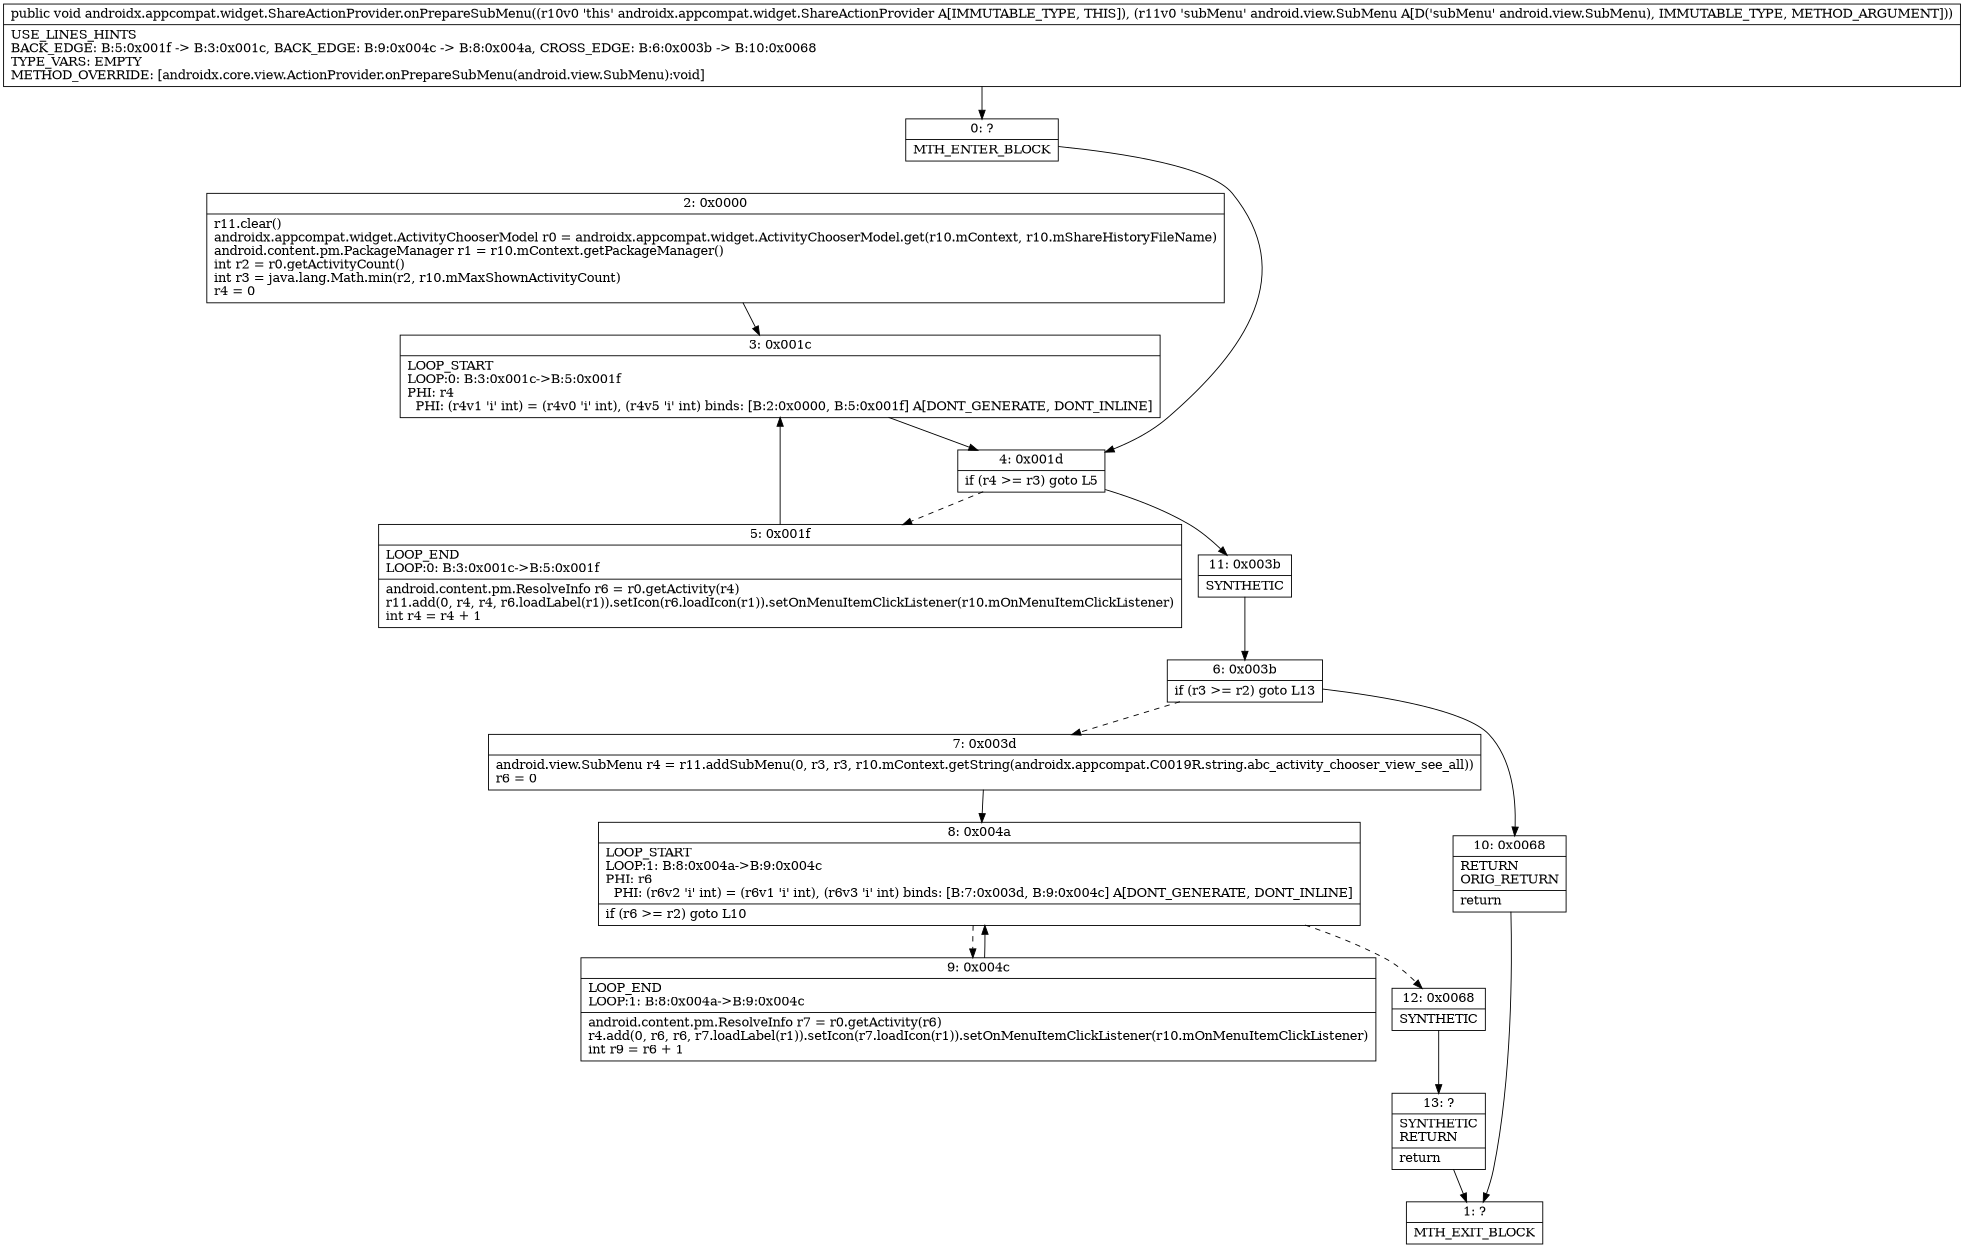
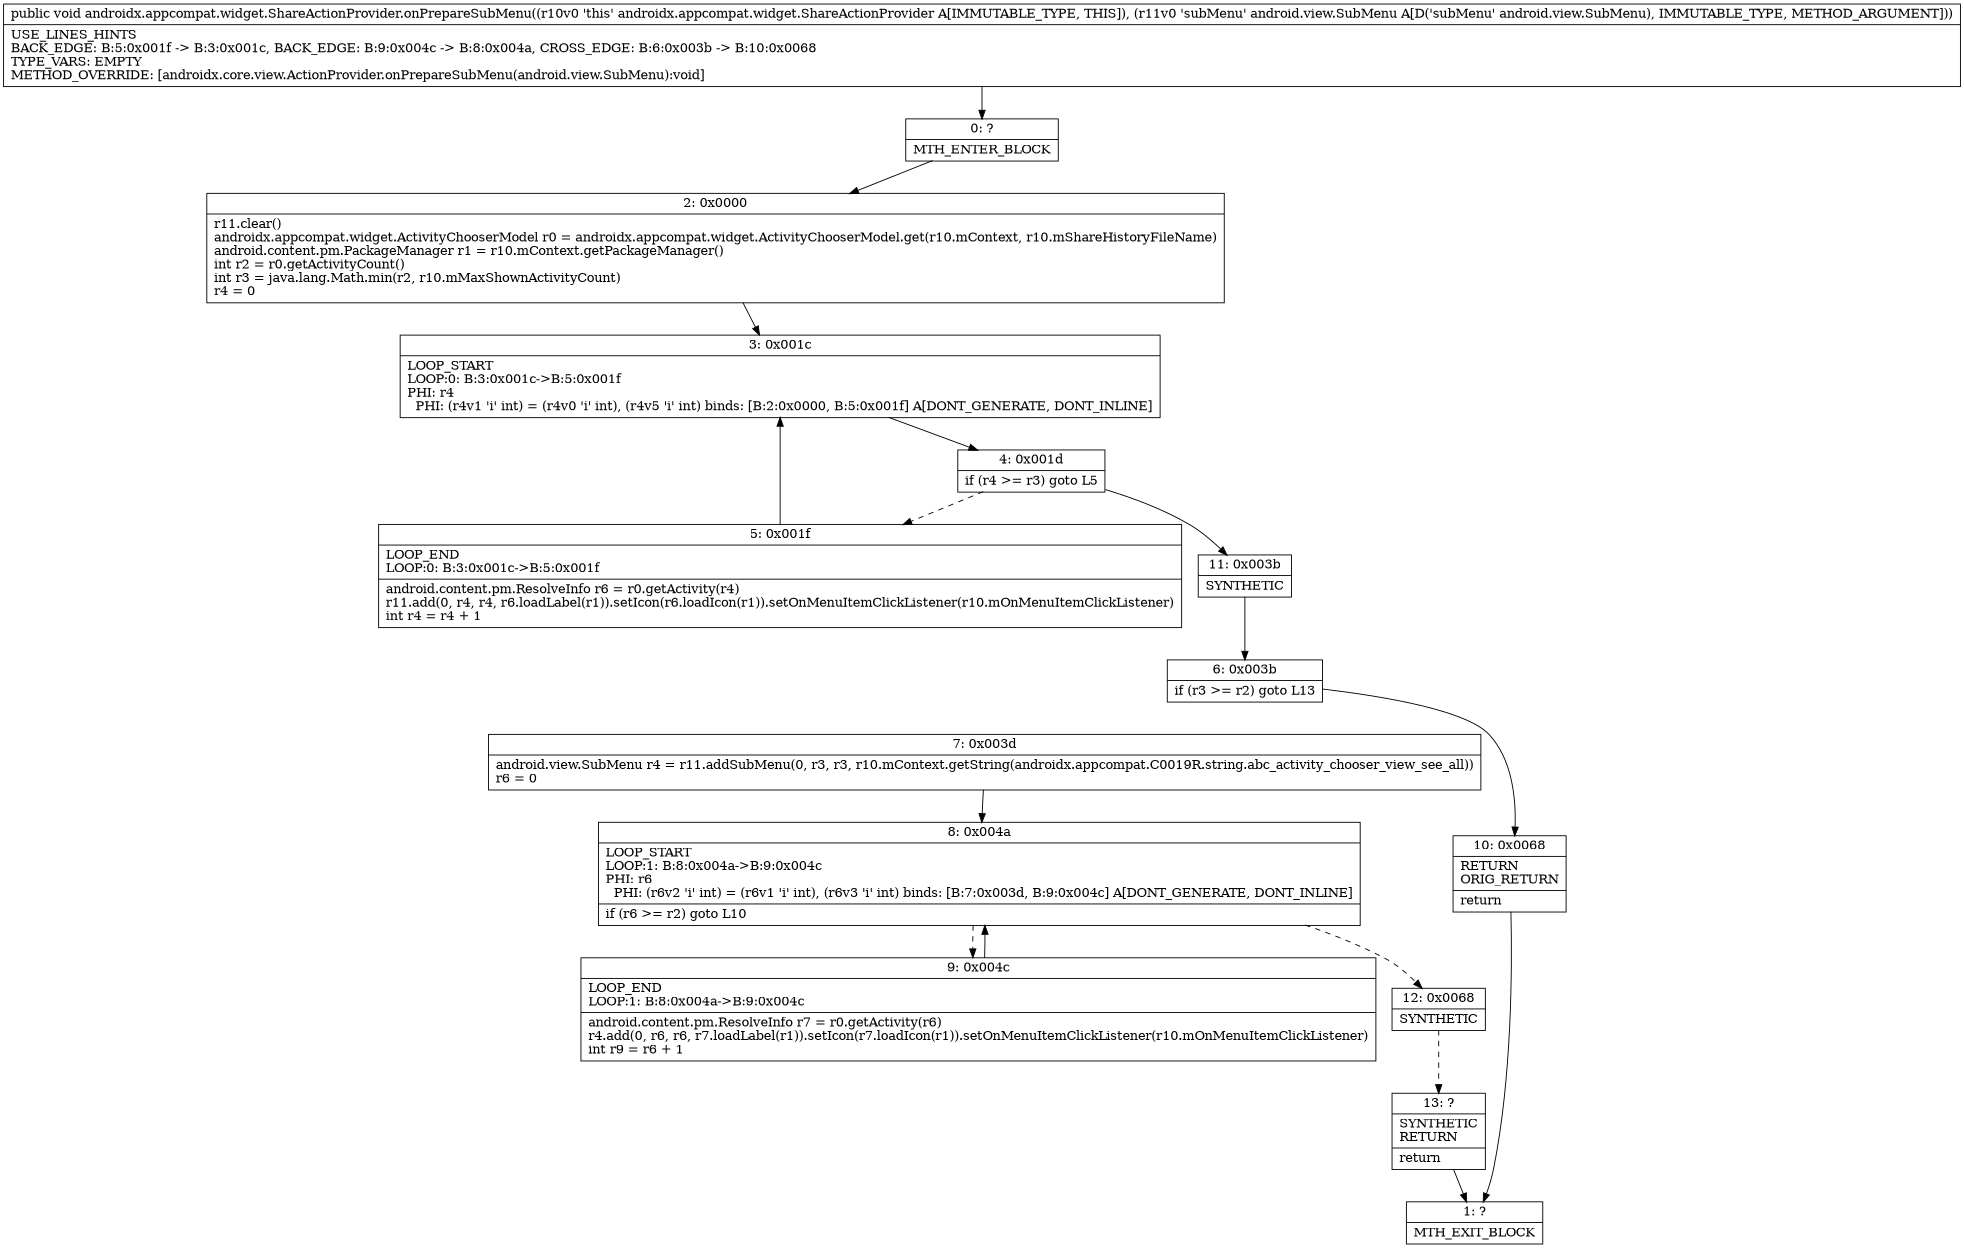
edge "0: ?" -> "4: 0x001d": now "0: ?" -> "2: 0x0000"
edge "6: 0x003b" -> "7: 0x003d": removed
edge "12: 0x0068" -> "13: ?": style solid -> dashed
